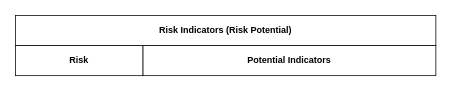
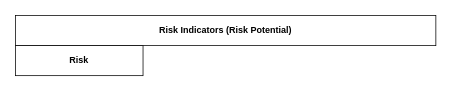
node "Potential Indicators": removed
